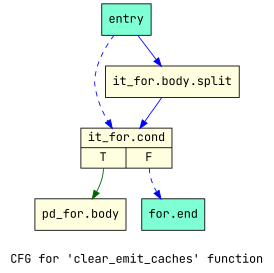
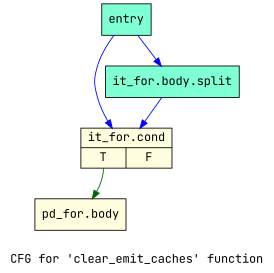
edge "entry" -> "it_for.cond": style dashed -> solid
node "it_for.body.split": fillcolor lightyellow -> aquamarine
node "for.end": removed
